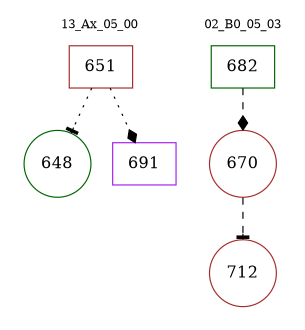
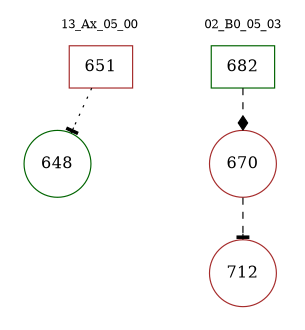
node "691": removed
